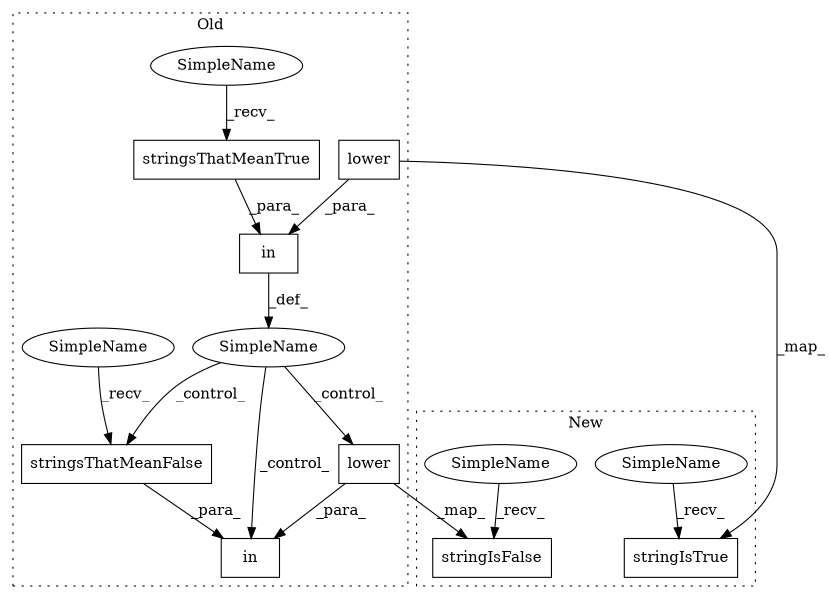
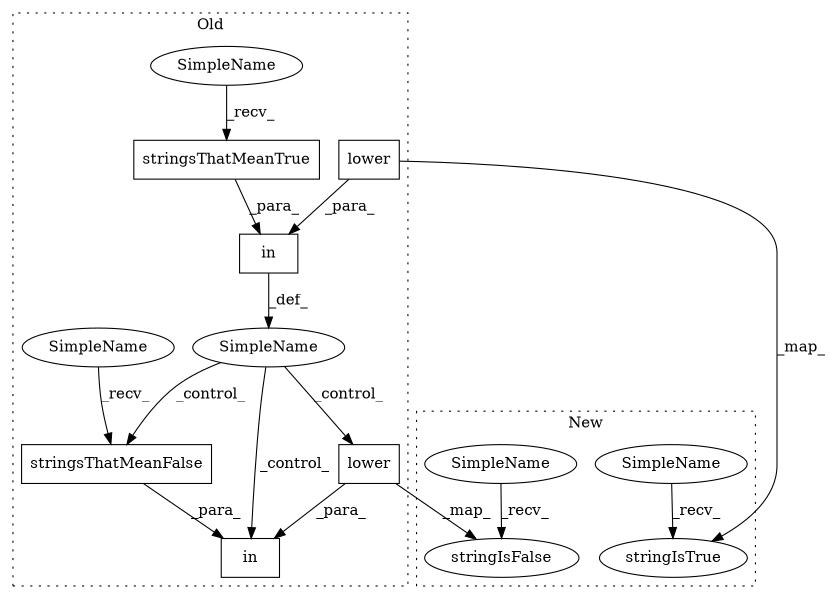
node "stringIsFalse": shape box -> ellipse
node "stringIsTrue": shape box -> ellipse
